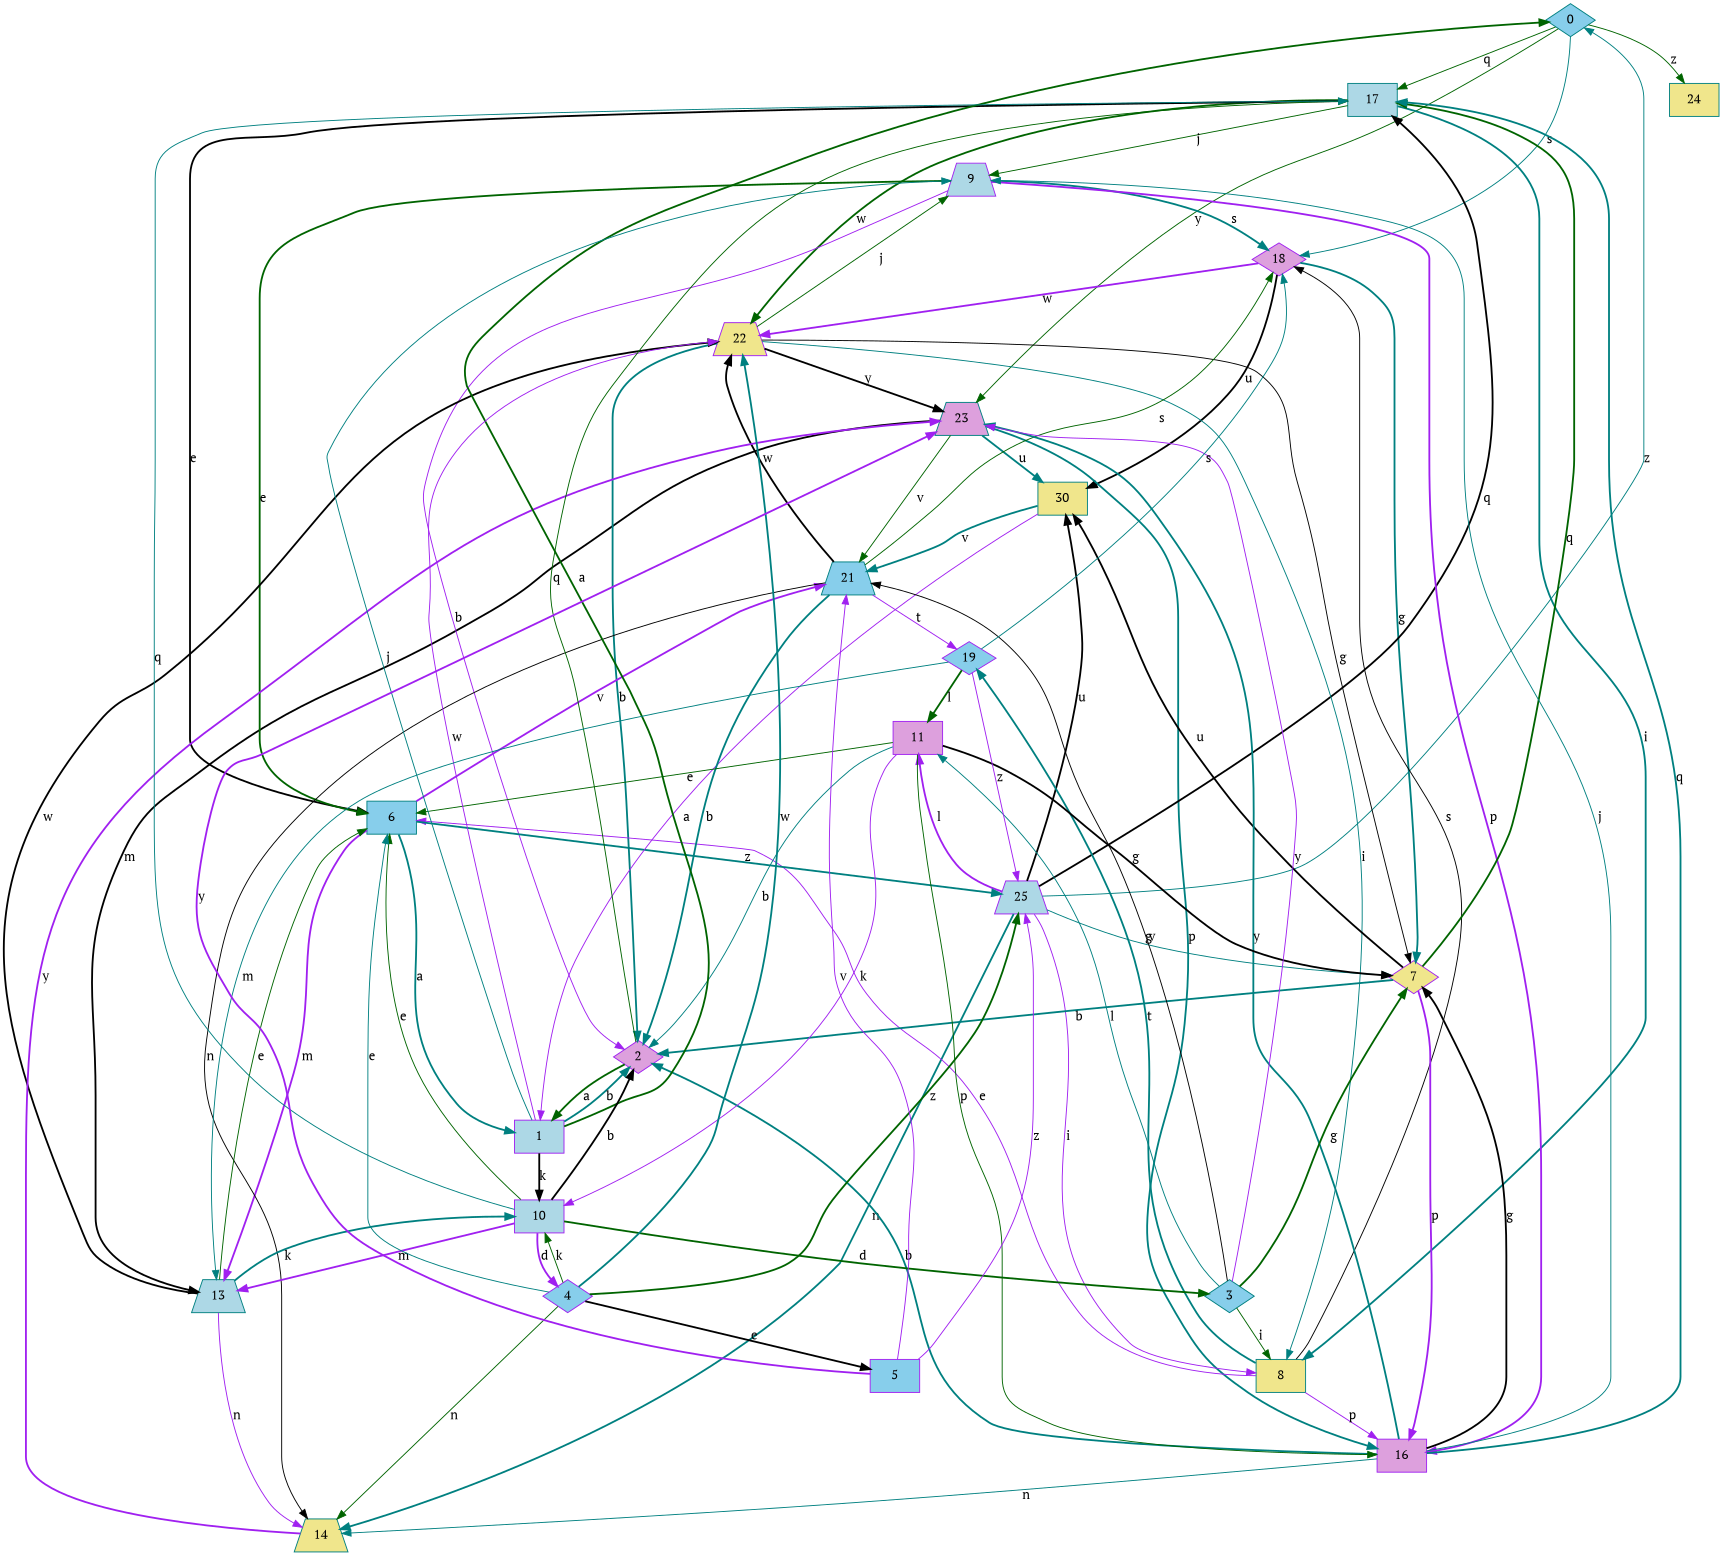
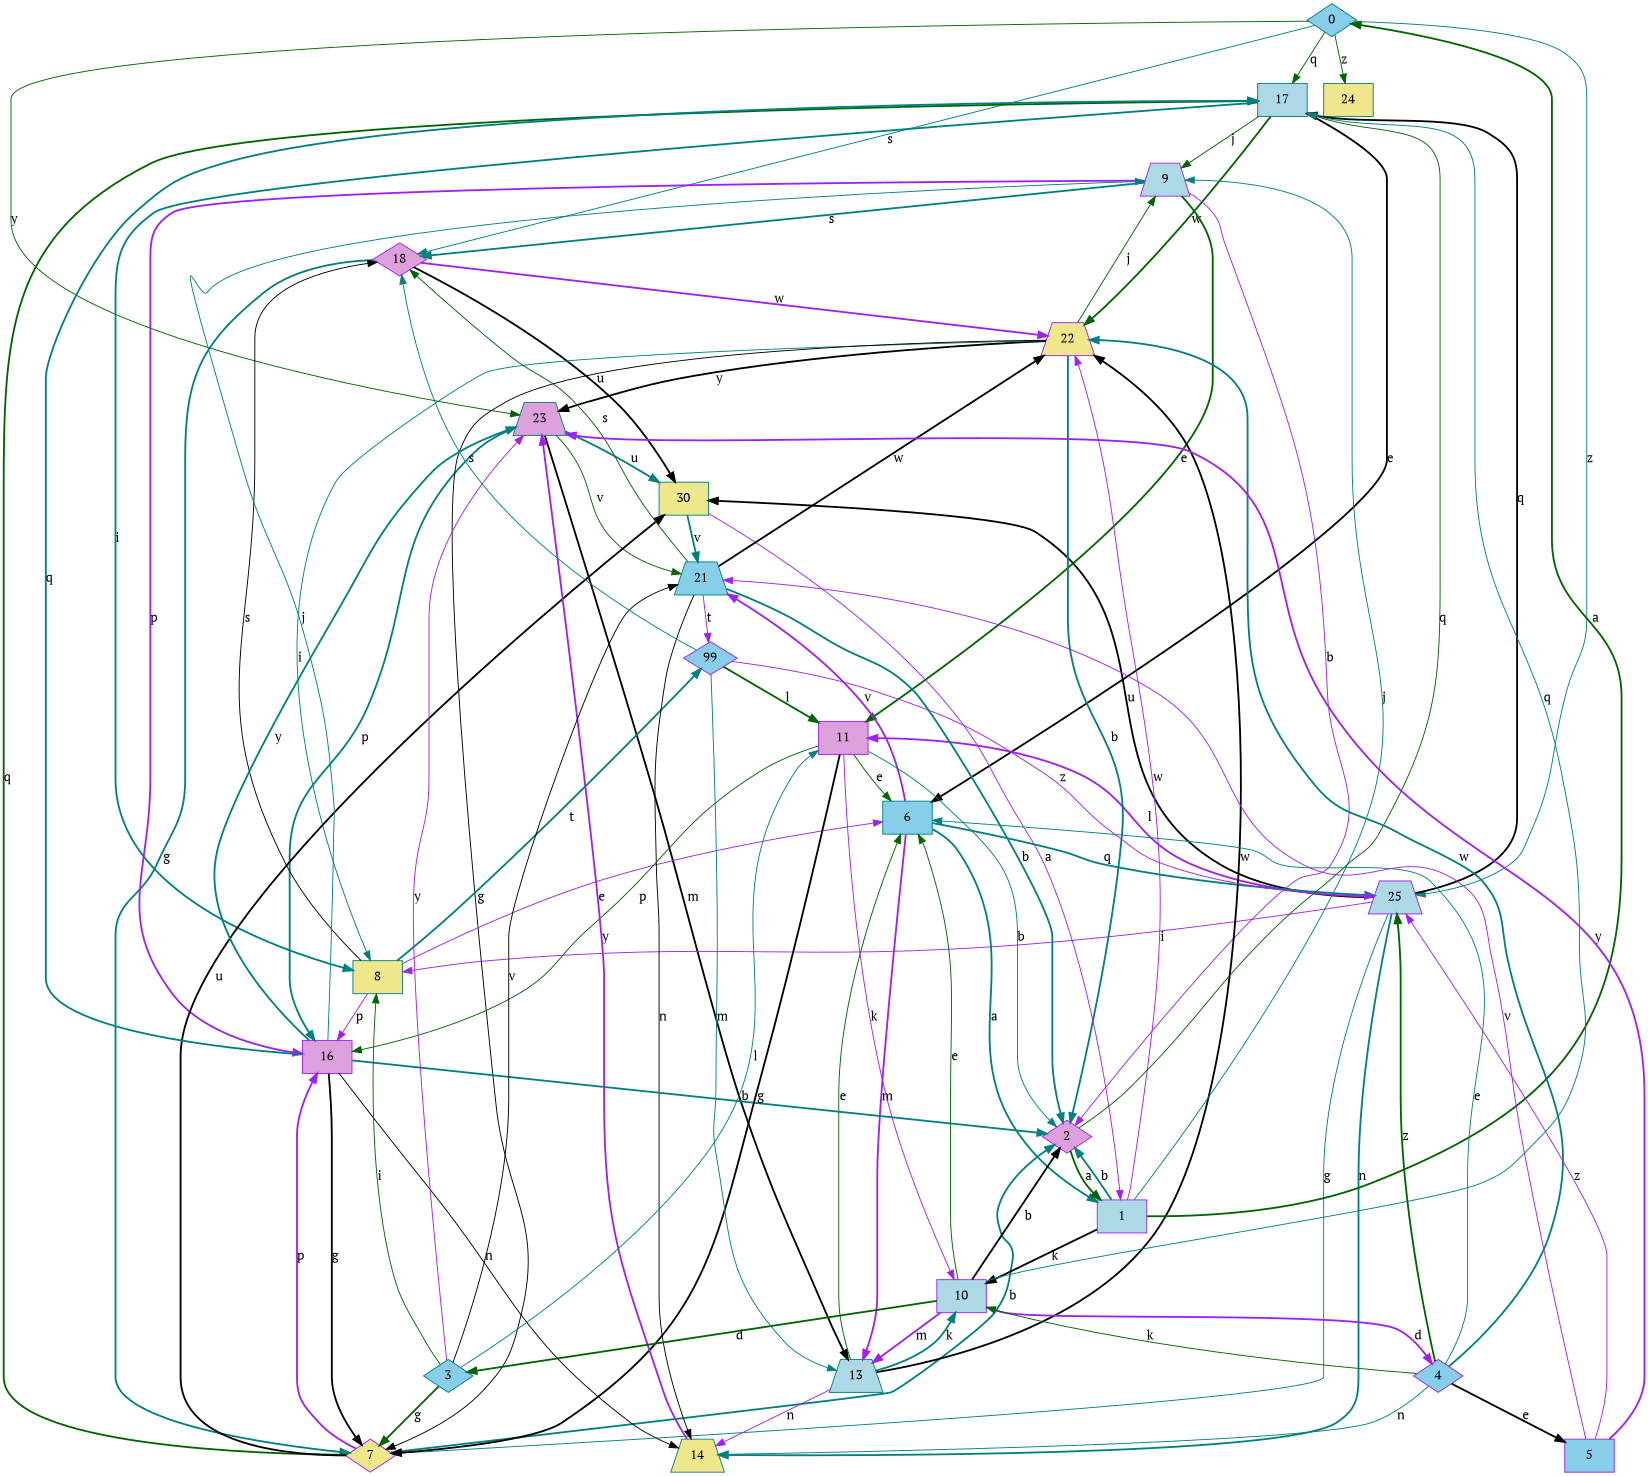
edge "9" -> "6": now "9" -> "11"
edge "25" -> "0": reversed
node "19": label "19" -> "99"
edge "6" -> "25": label "z" -> "q"
edge "4" -> "14": color darkgreen -> teal
edge "16" -> "14": color teal -> black
